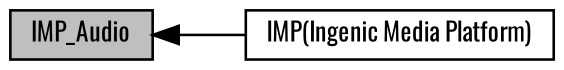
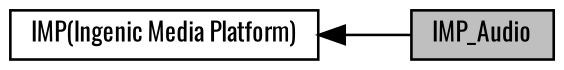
edge "IMP(Ingenic Media Platform)" -> "IMP_Audio": reversed
